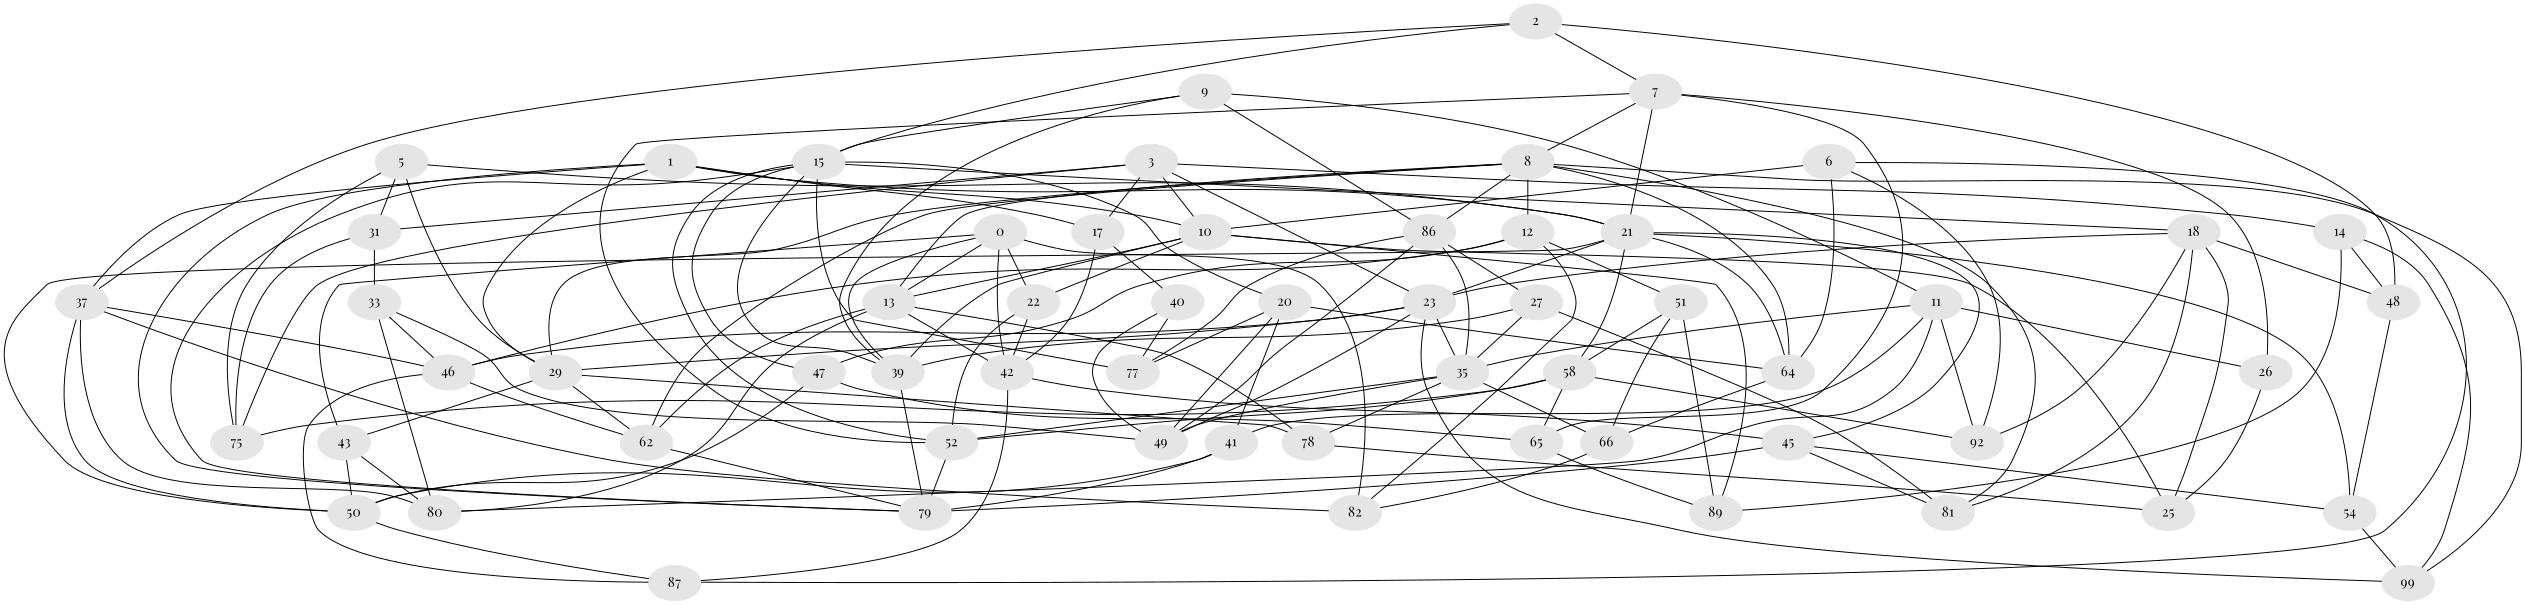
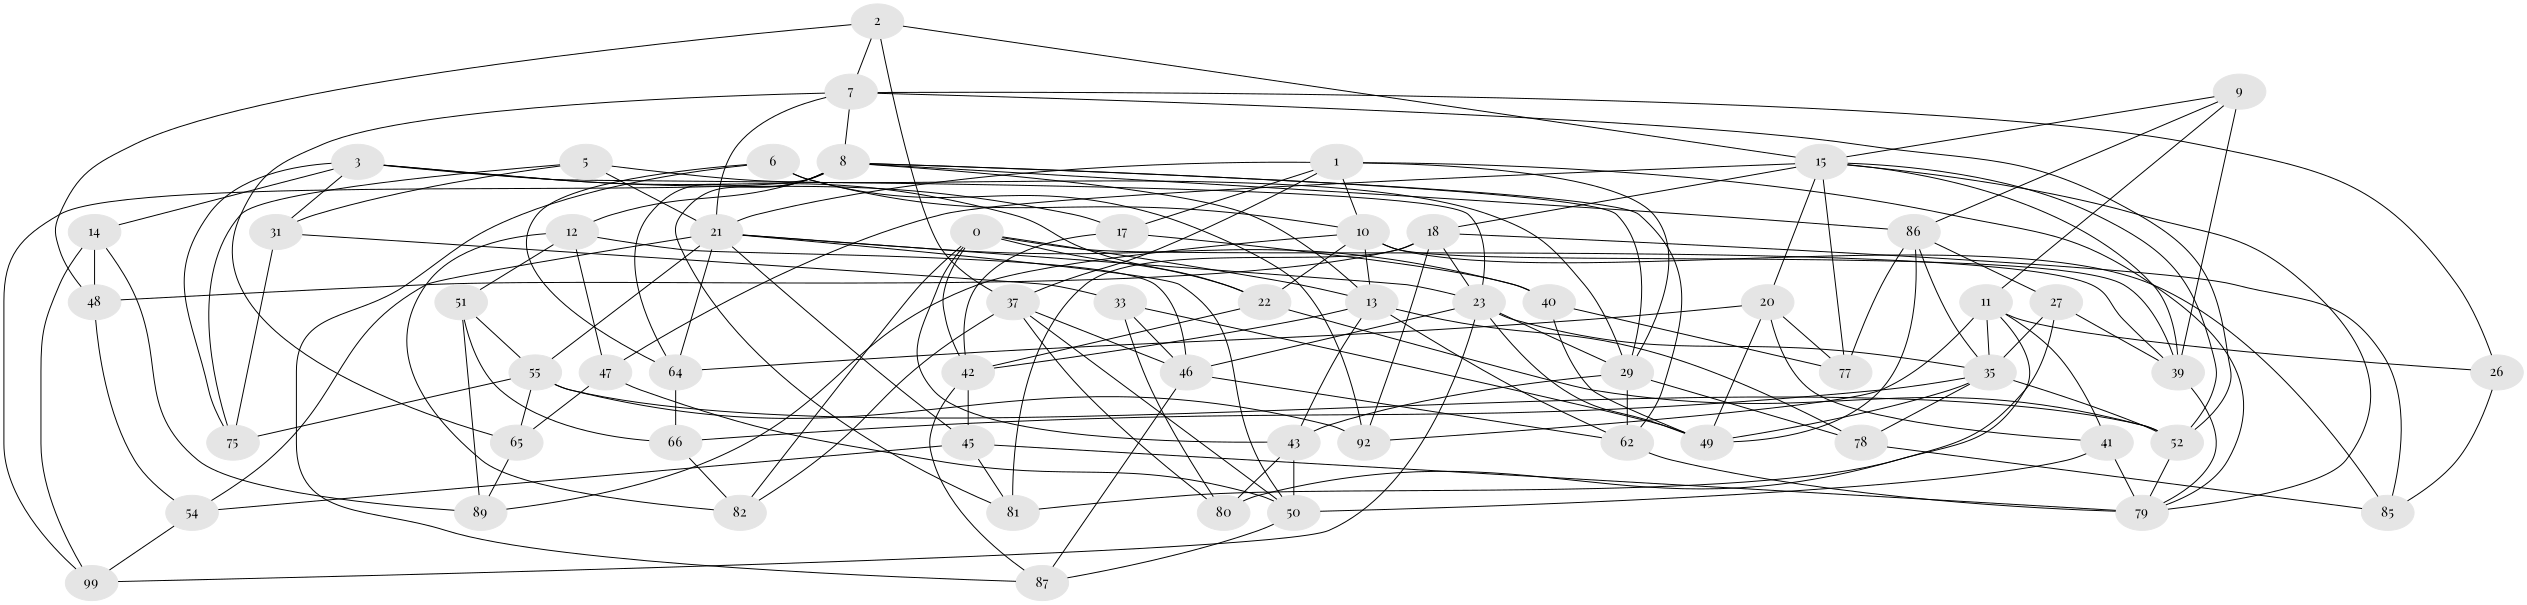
edge "3" -- "10": now "3" -- "22"
edge "21" -- "40": added
node "58": label "58" -> "55"
edge "13" -- "80": now "13" -- "43"
node "25": label "25" -> "85"
